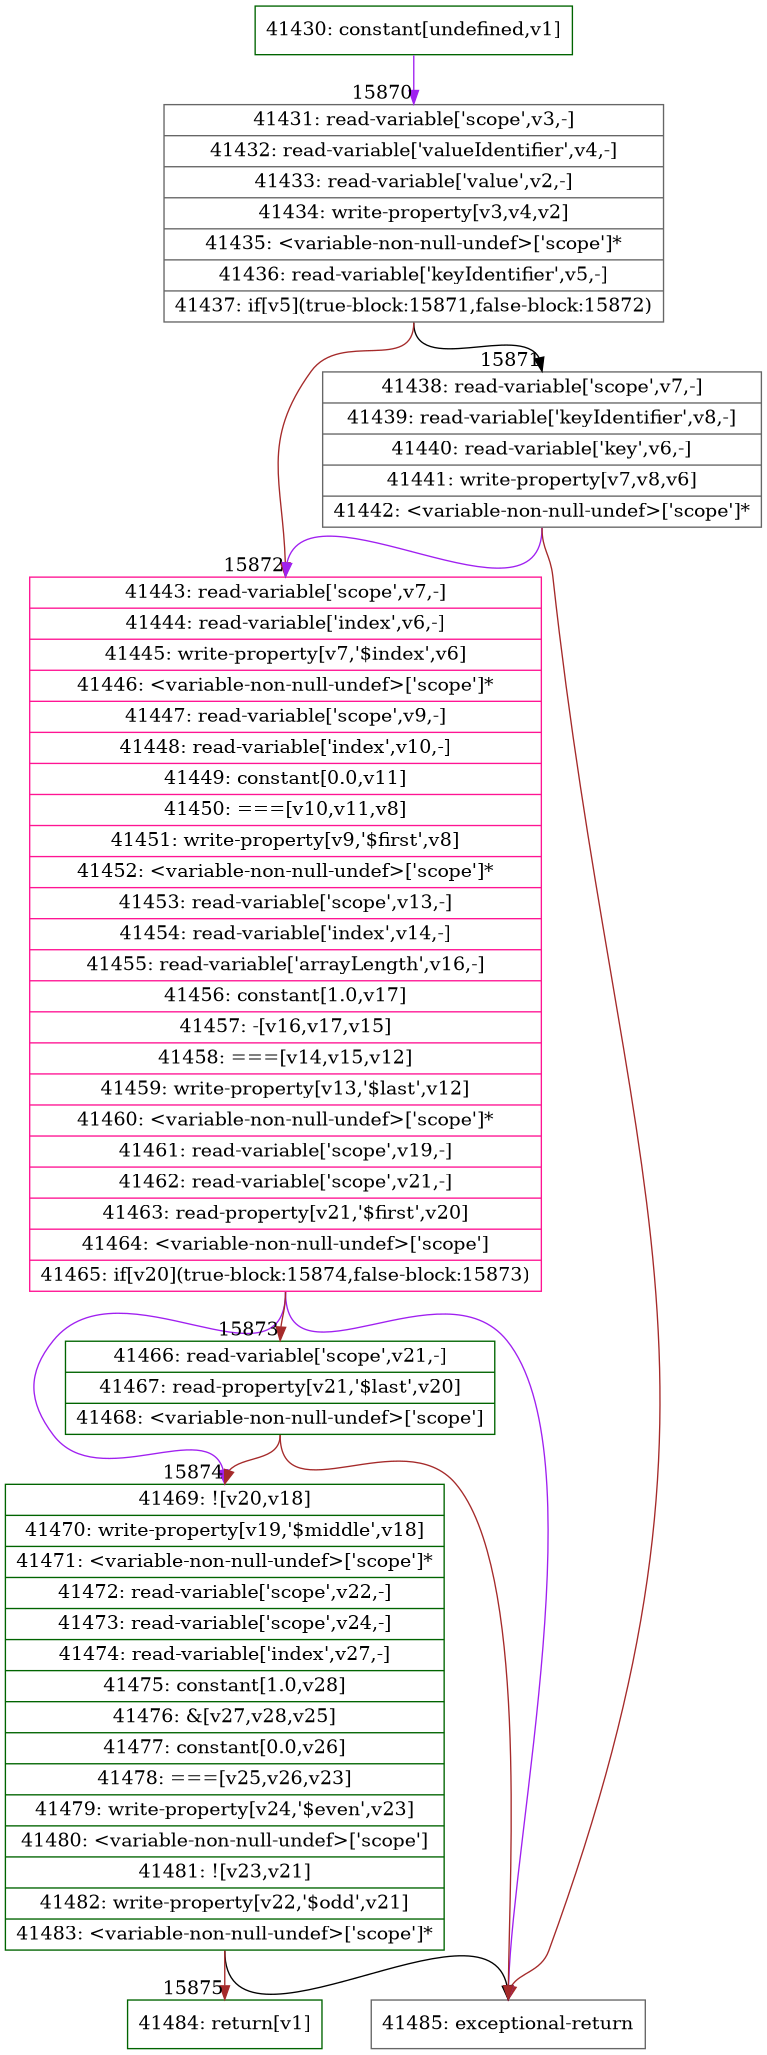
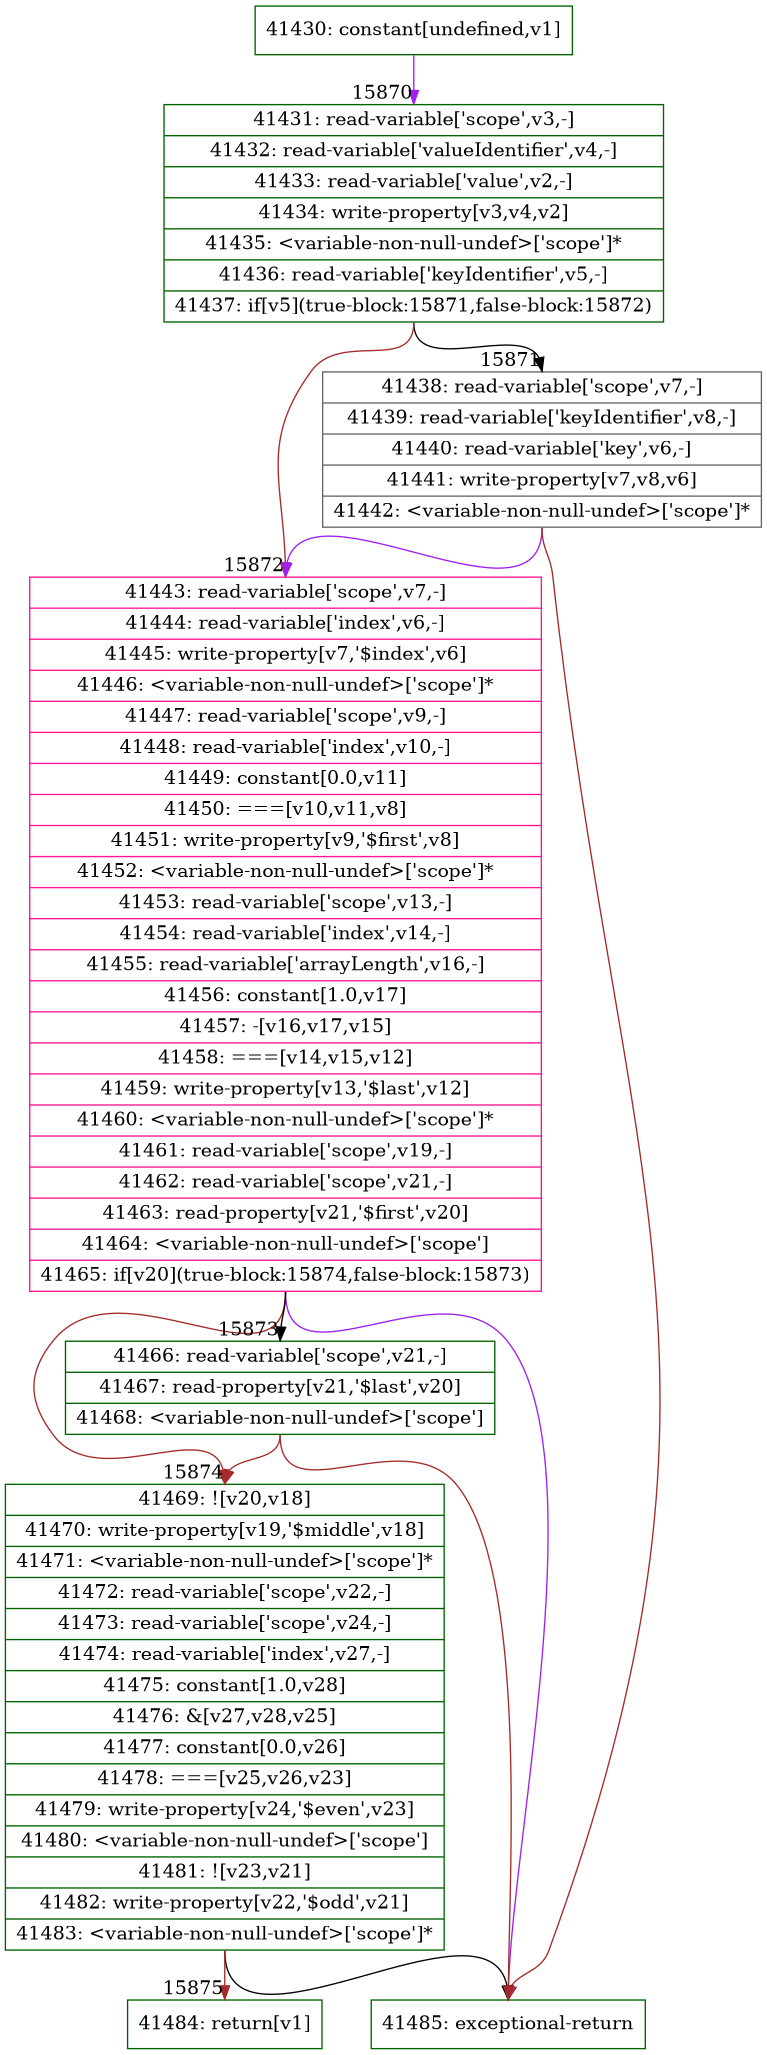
node "41431: read-variable['scope',v3,-]": color gray40 -> darkgreen
edge "41443: read-variable['scope',v7,-]" -> "41466: read-variable['scope',v21,-]": color brown -> black
edge "41443: read-variable['scope',v7,-]" -> "41469: ![v20,v18]": color purple -> brown
node "41485: exceptional-return": color gray40 -> darkgreen
